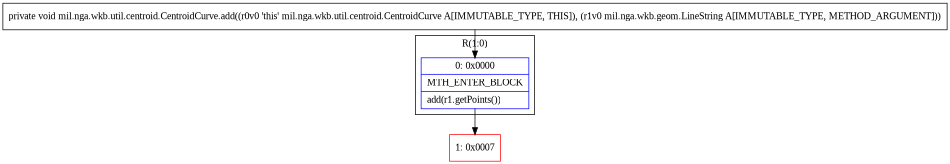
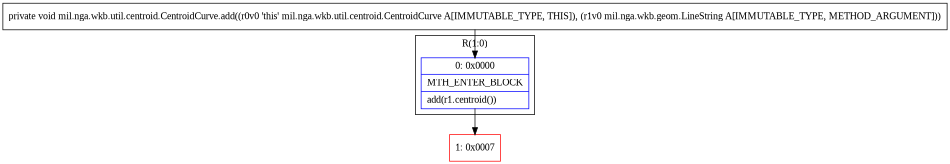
node "0: 0x0000": text "add(r1.getPoints())" -> "add(r1.centroid())"
